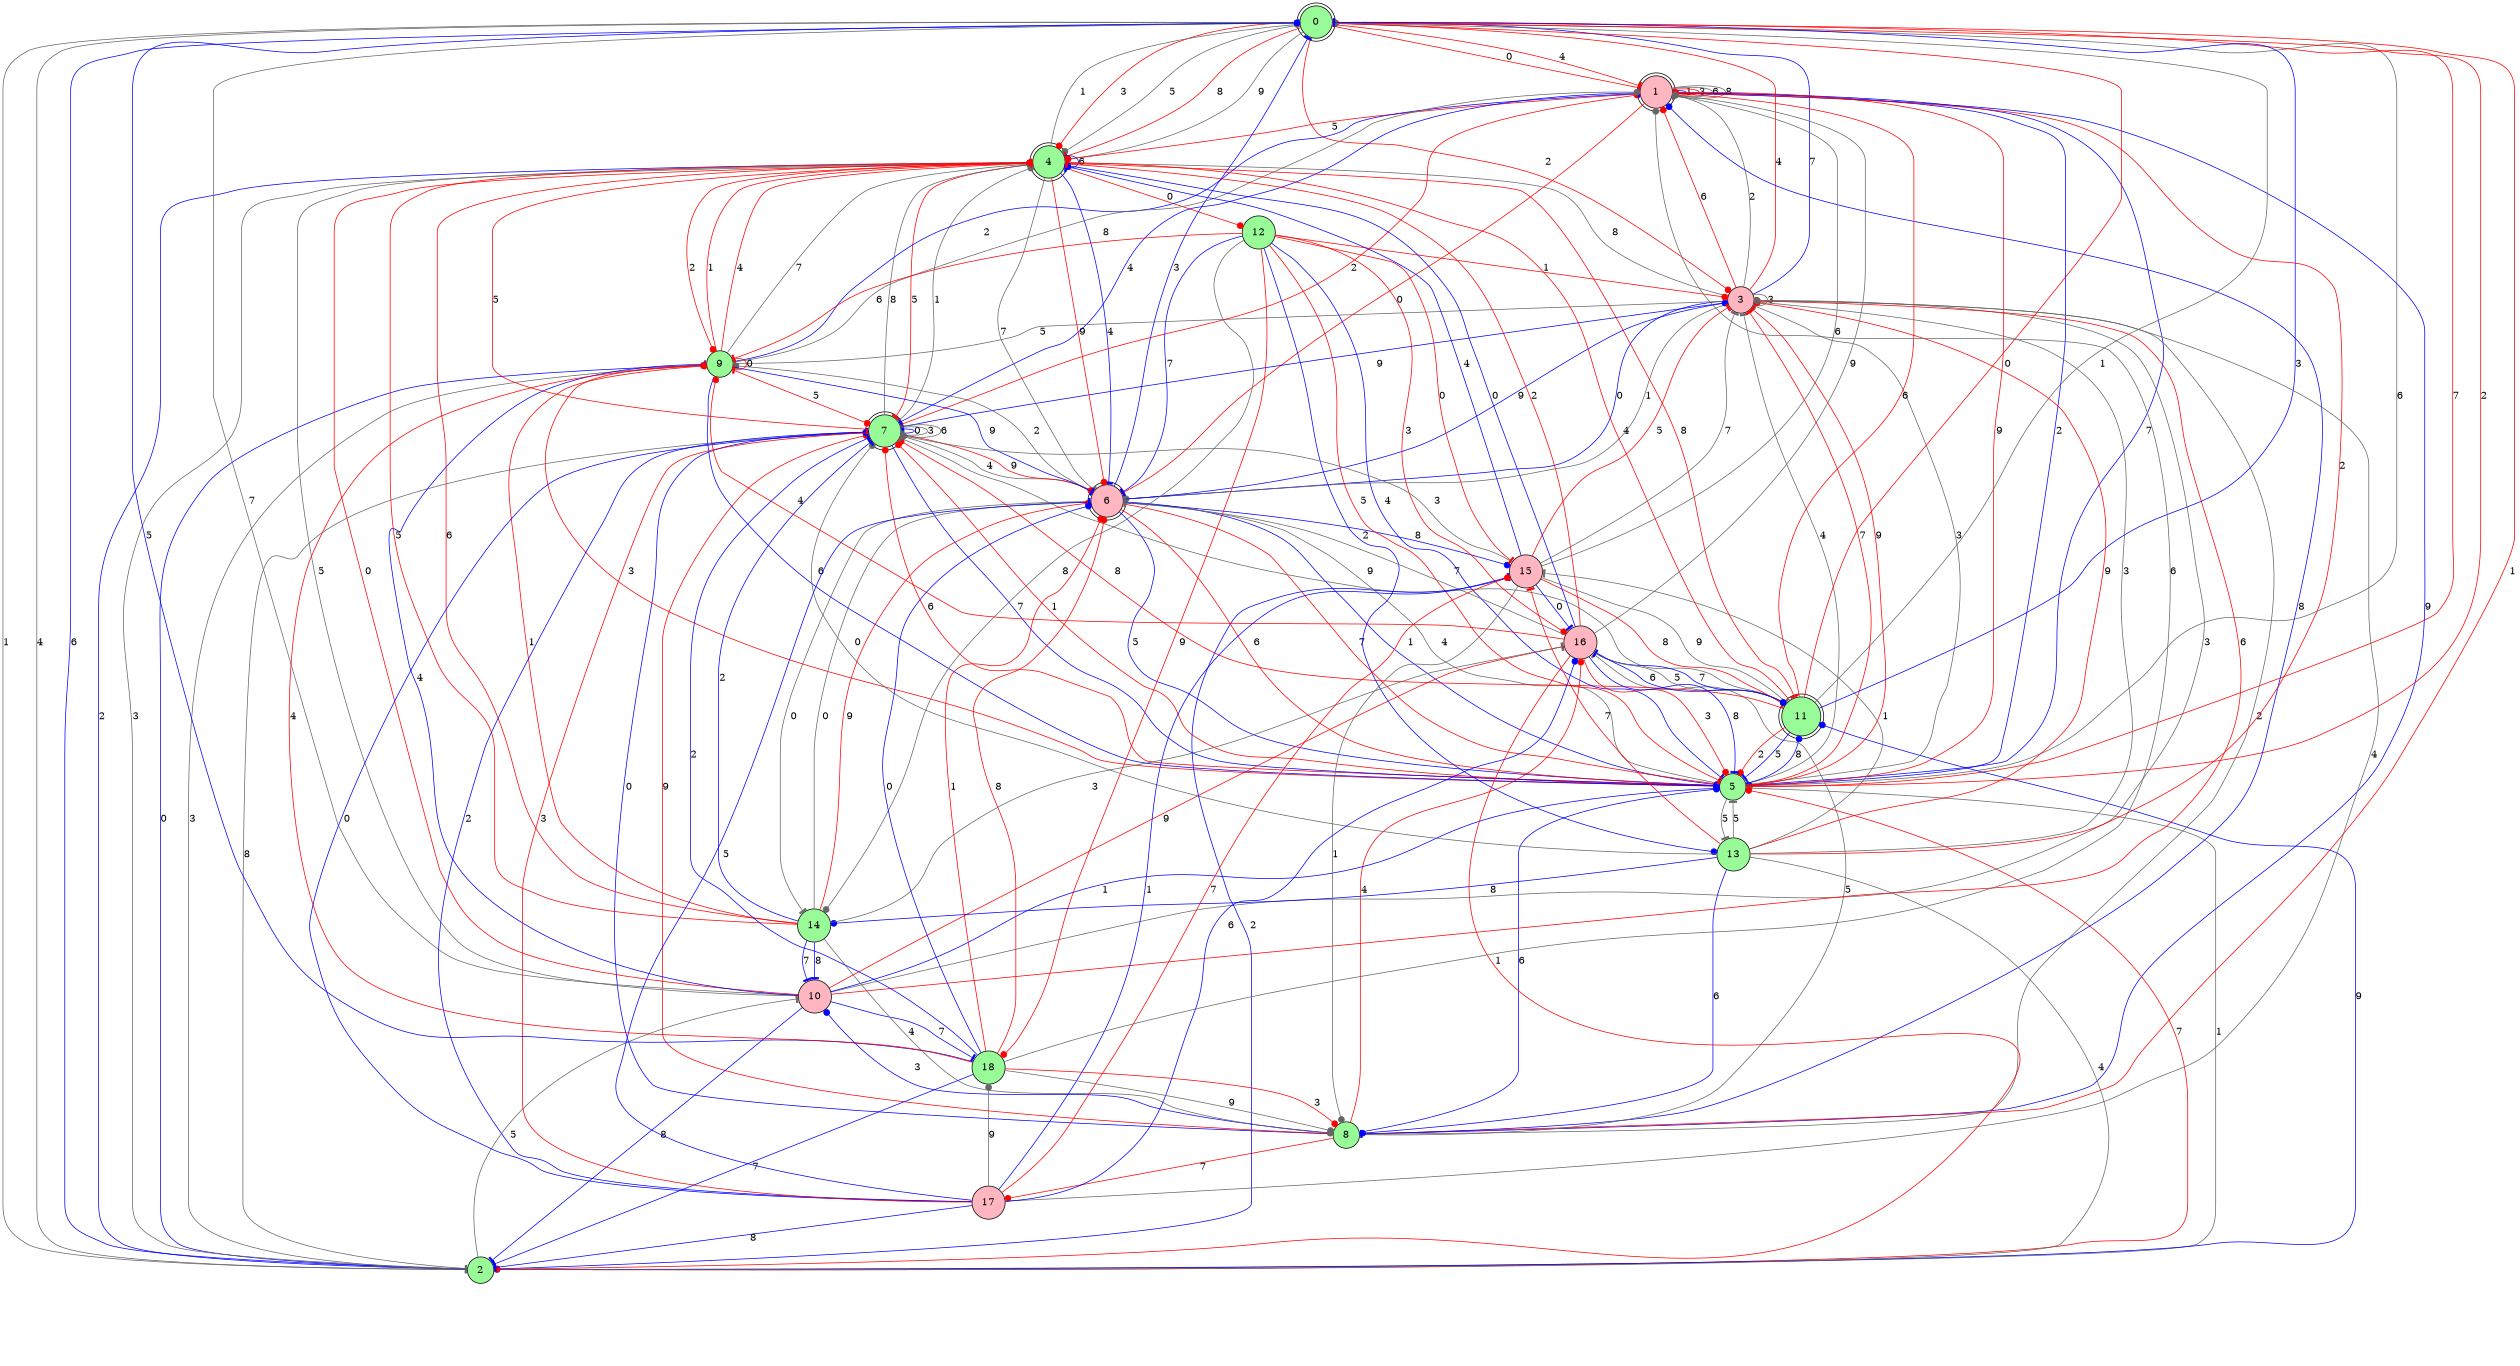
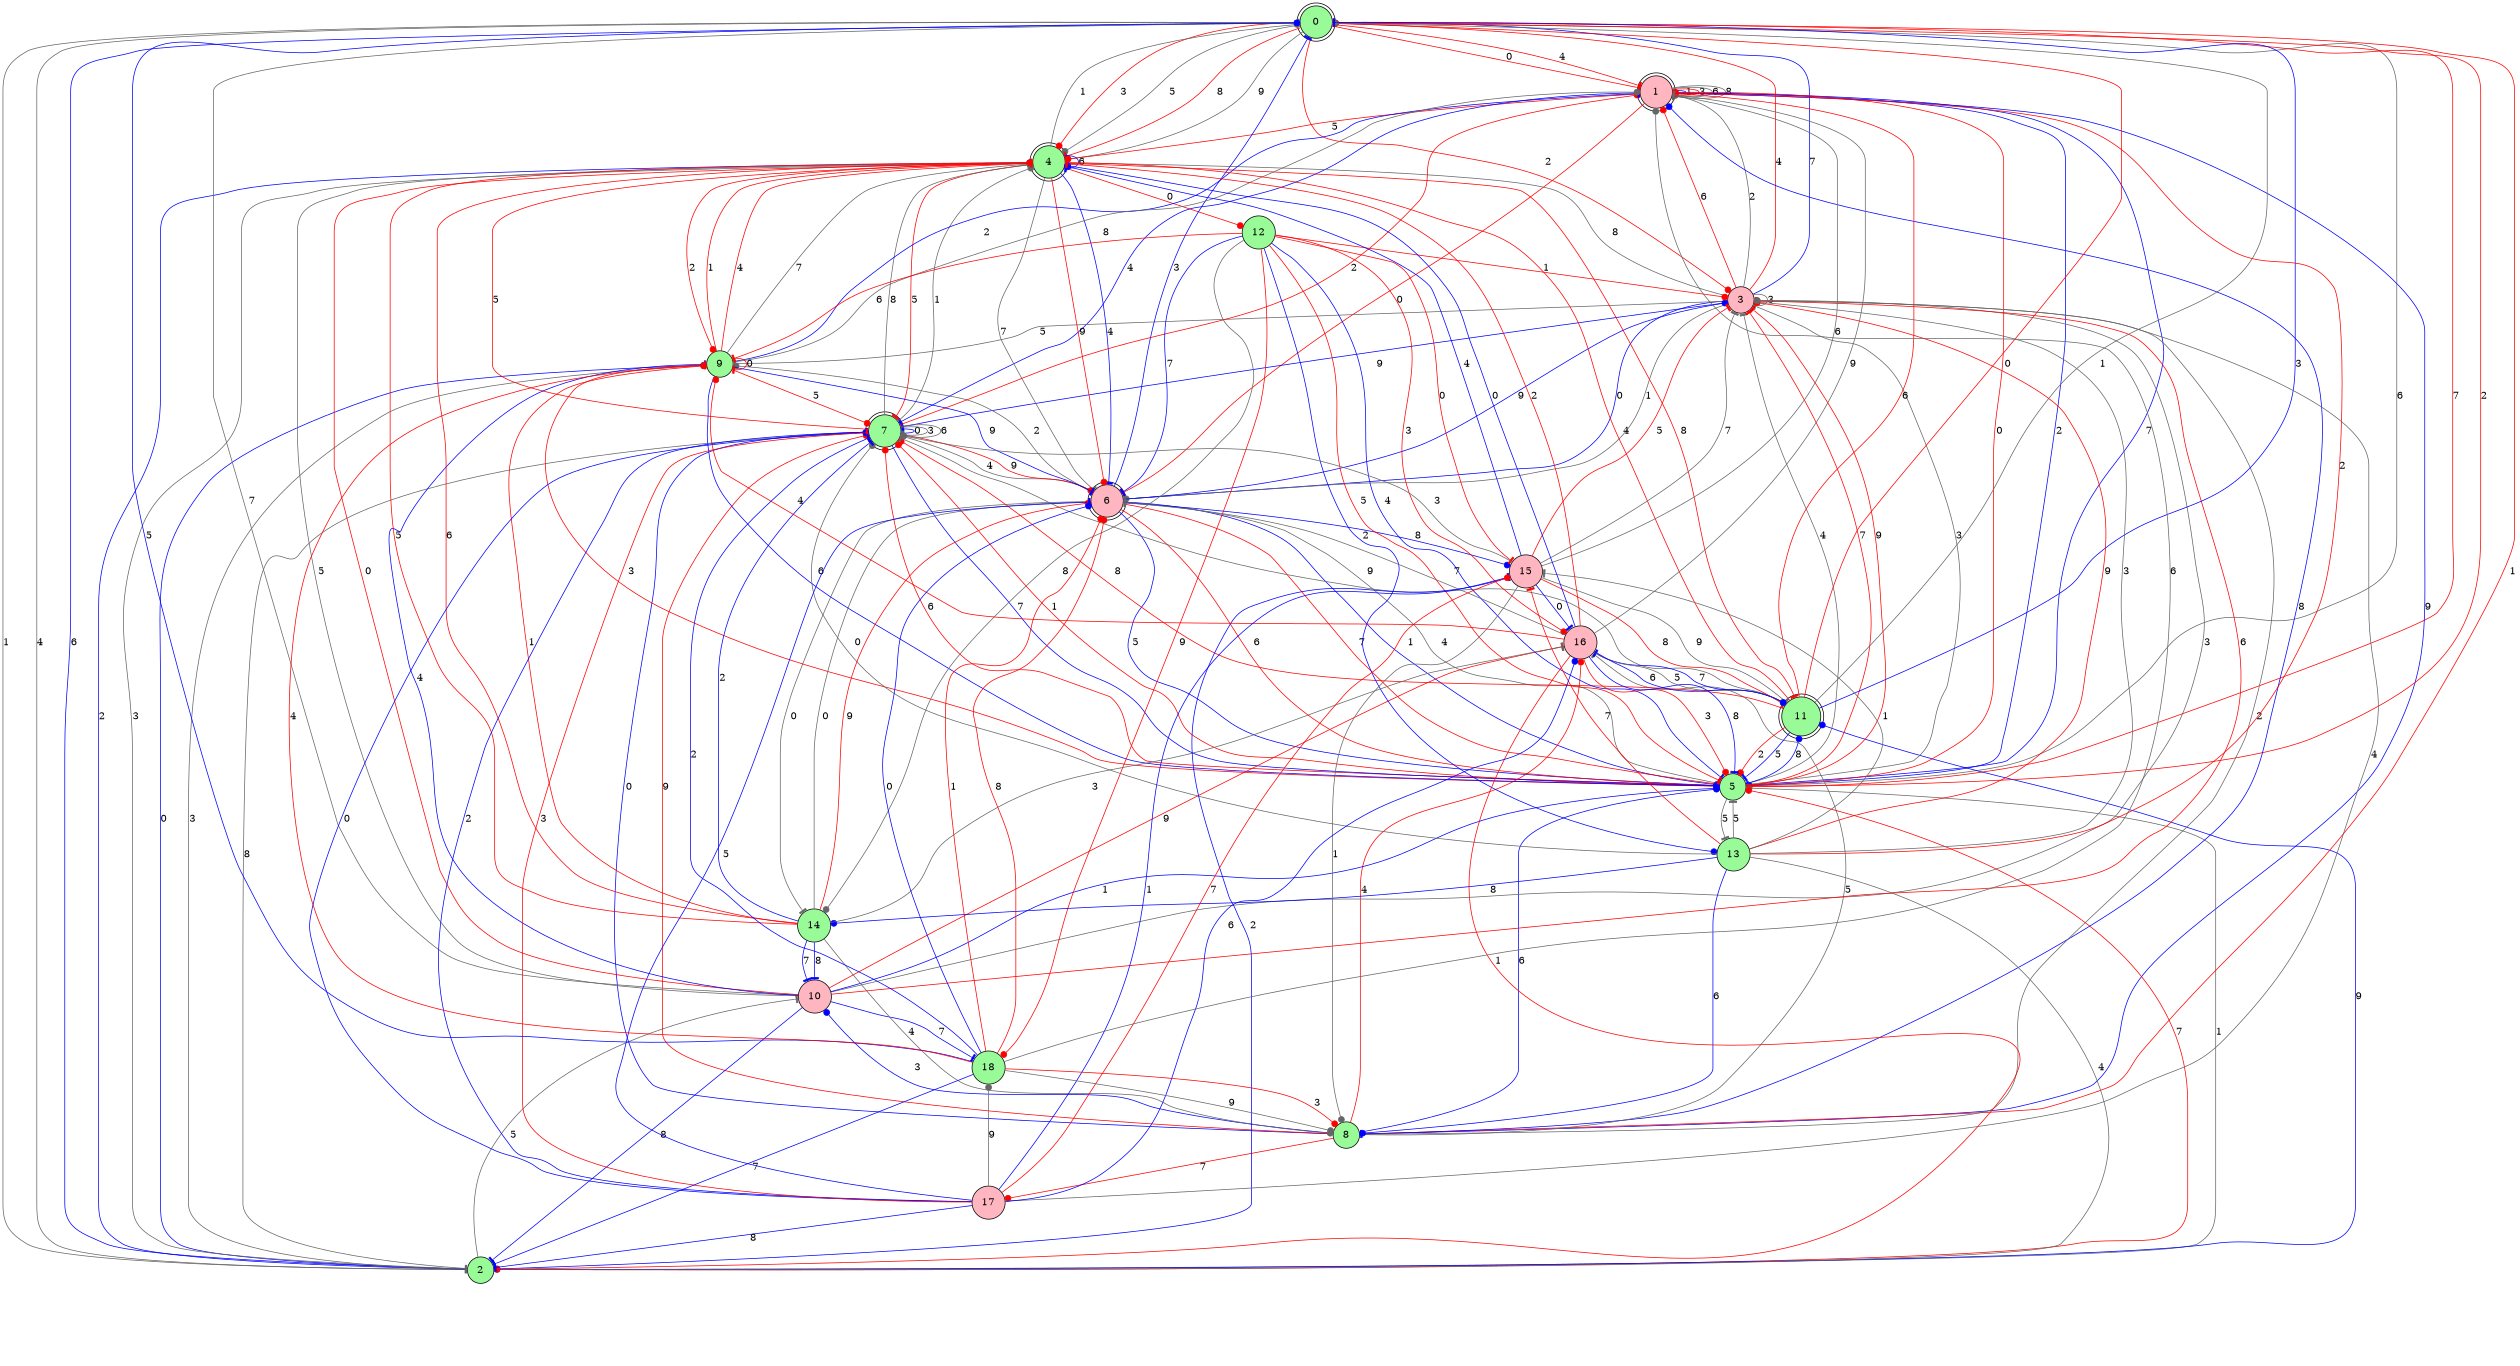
edge "16" -> "1": arrowhead dot -> tee
edge "5" -> "1": label "9" -> "0"
